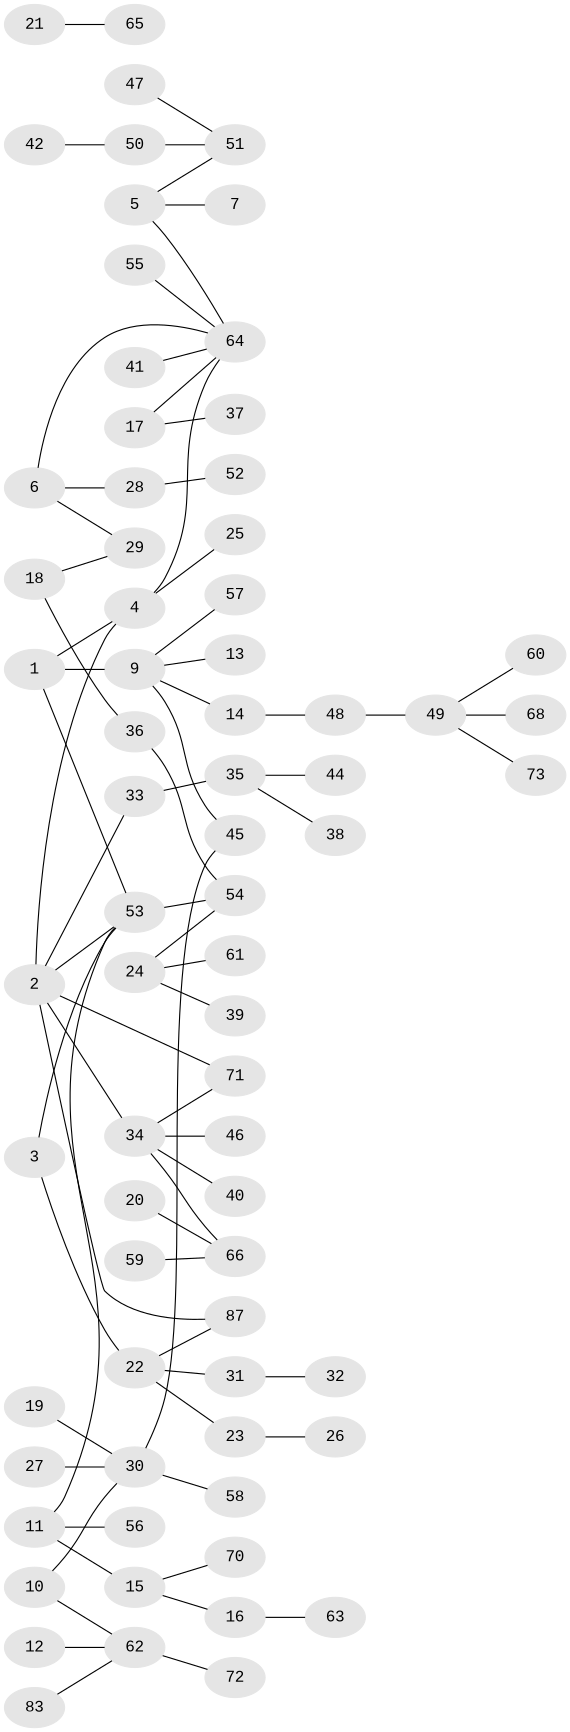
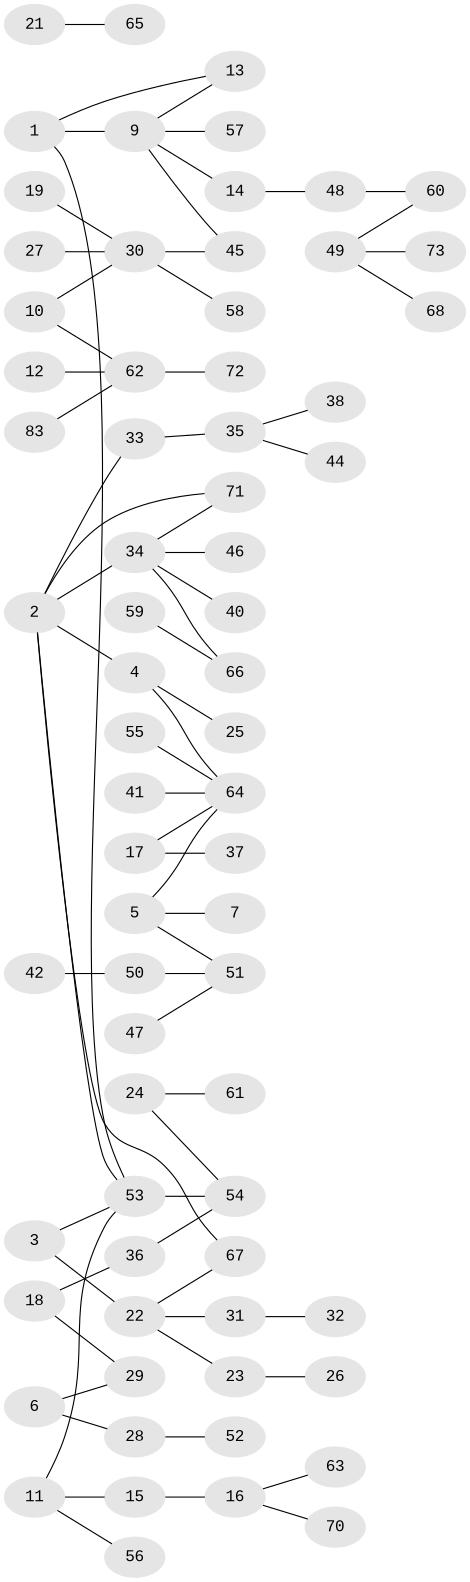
edge "64" -- "6": removed
edge "4" -- "1": now "13" -- "1"
edge "48" -- "49": now "48" -- "60"
node "39": removed
node "20": removed
node "87": label "87" -> "67"
edge "70" -- "15": now "70" -- "16"
